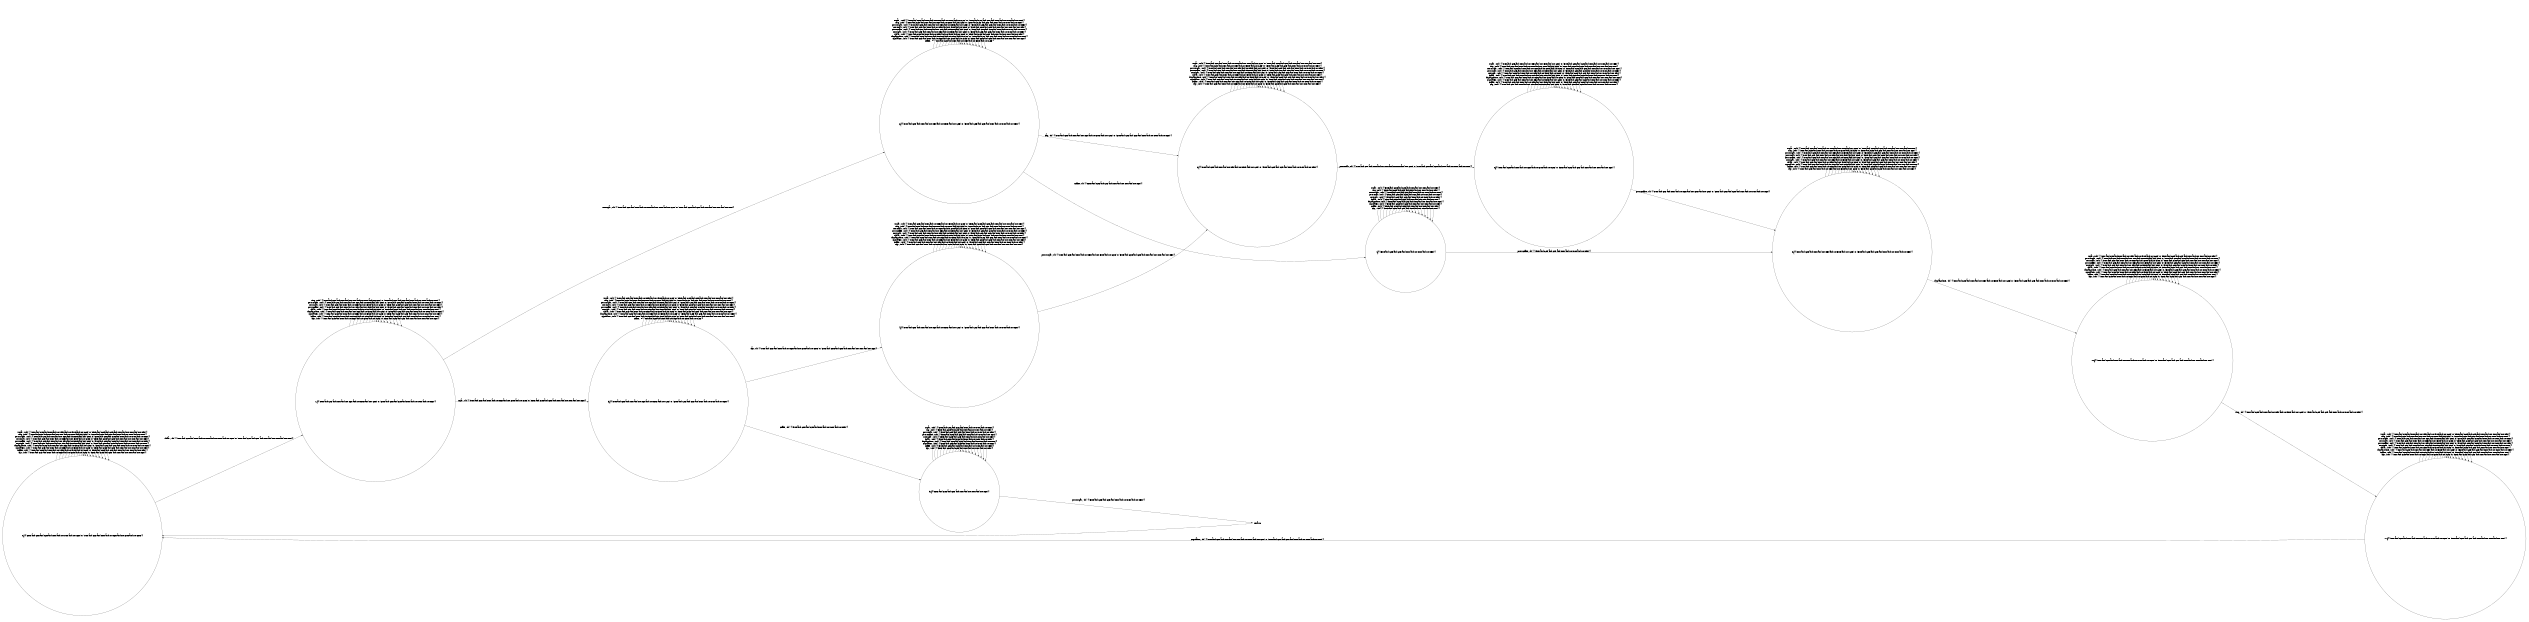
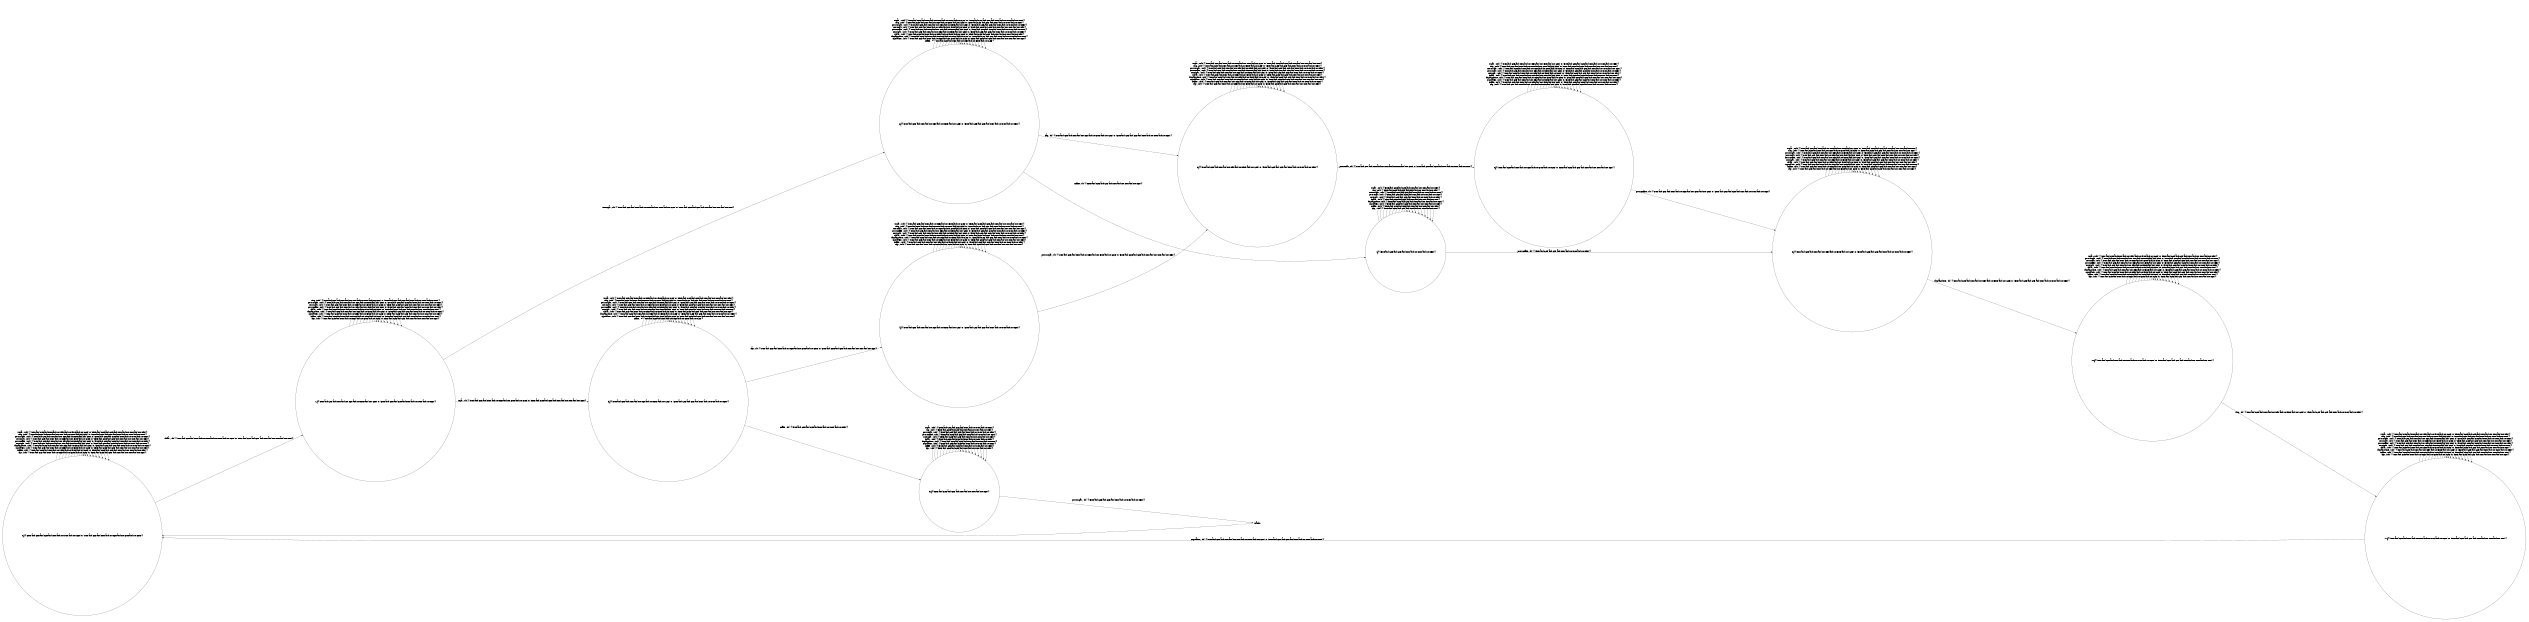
node "__start0": label "__start0" -> "__and0"
